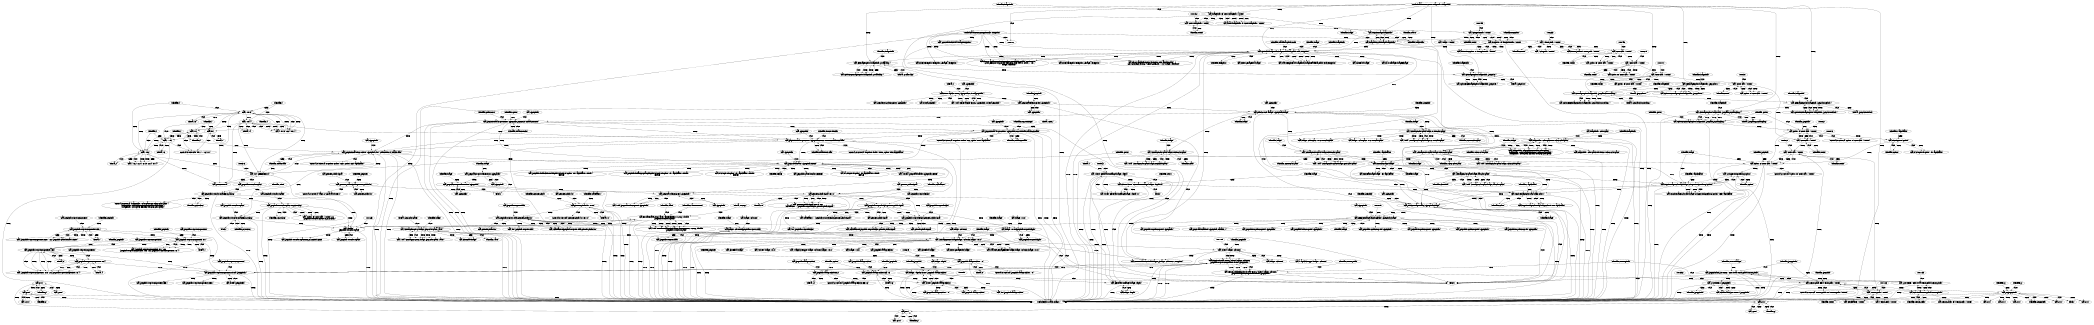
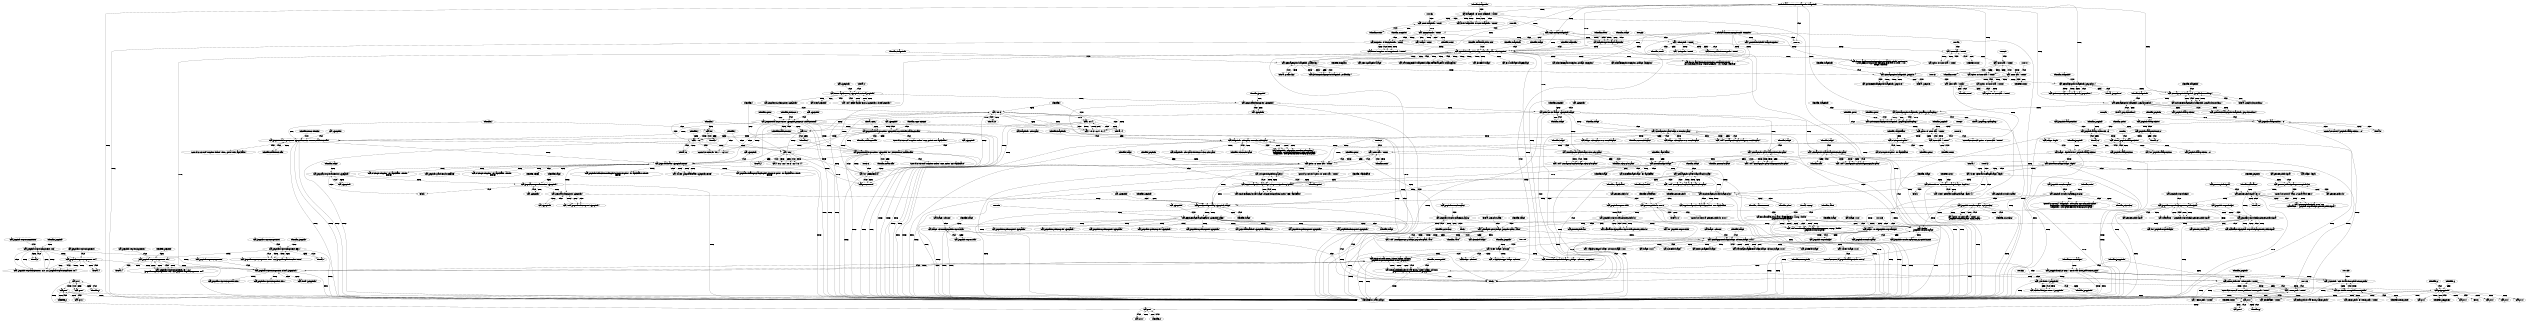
edge "(Call,jpeg_info.output_components != 1)" -> "(Call,jpeg_info.output_components != 3)": removed, label "DDG:"
edge "(Call,jpeg_info.data_precision == 16)" -> "(ControlStructure,if (jpeg_info.data_precision == 16))": now "(Call,(ssize_t) image->rows)" -> "(ControlStructure,if (jpeg_info.data_precision == 16))"
node "(Call,RelinquishVirtualMemory(memory_info))": added
